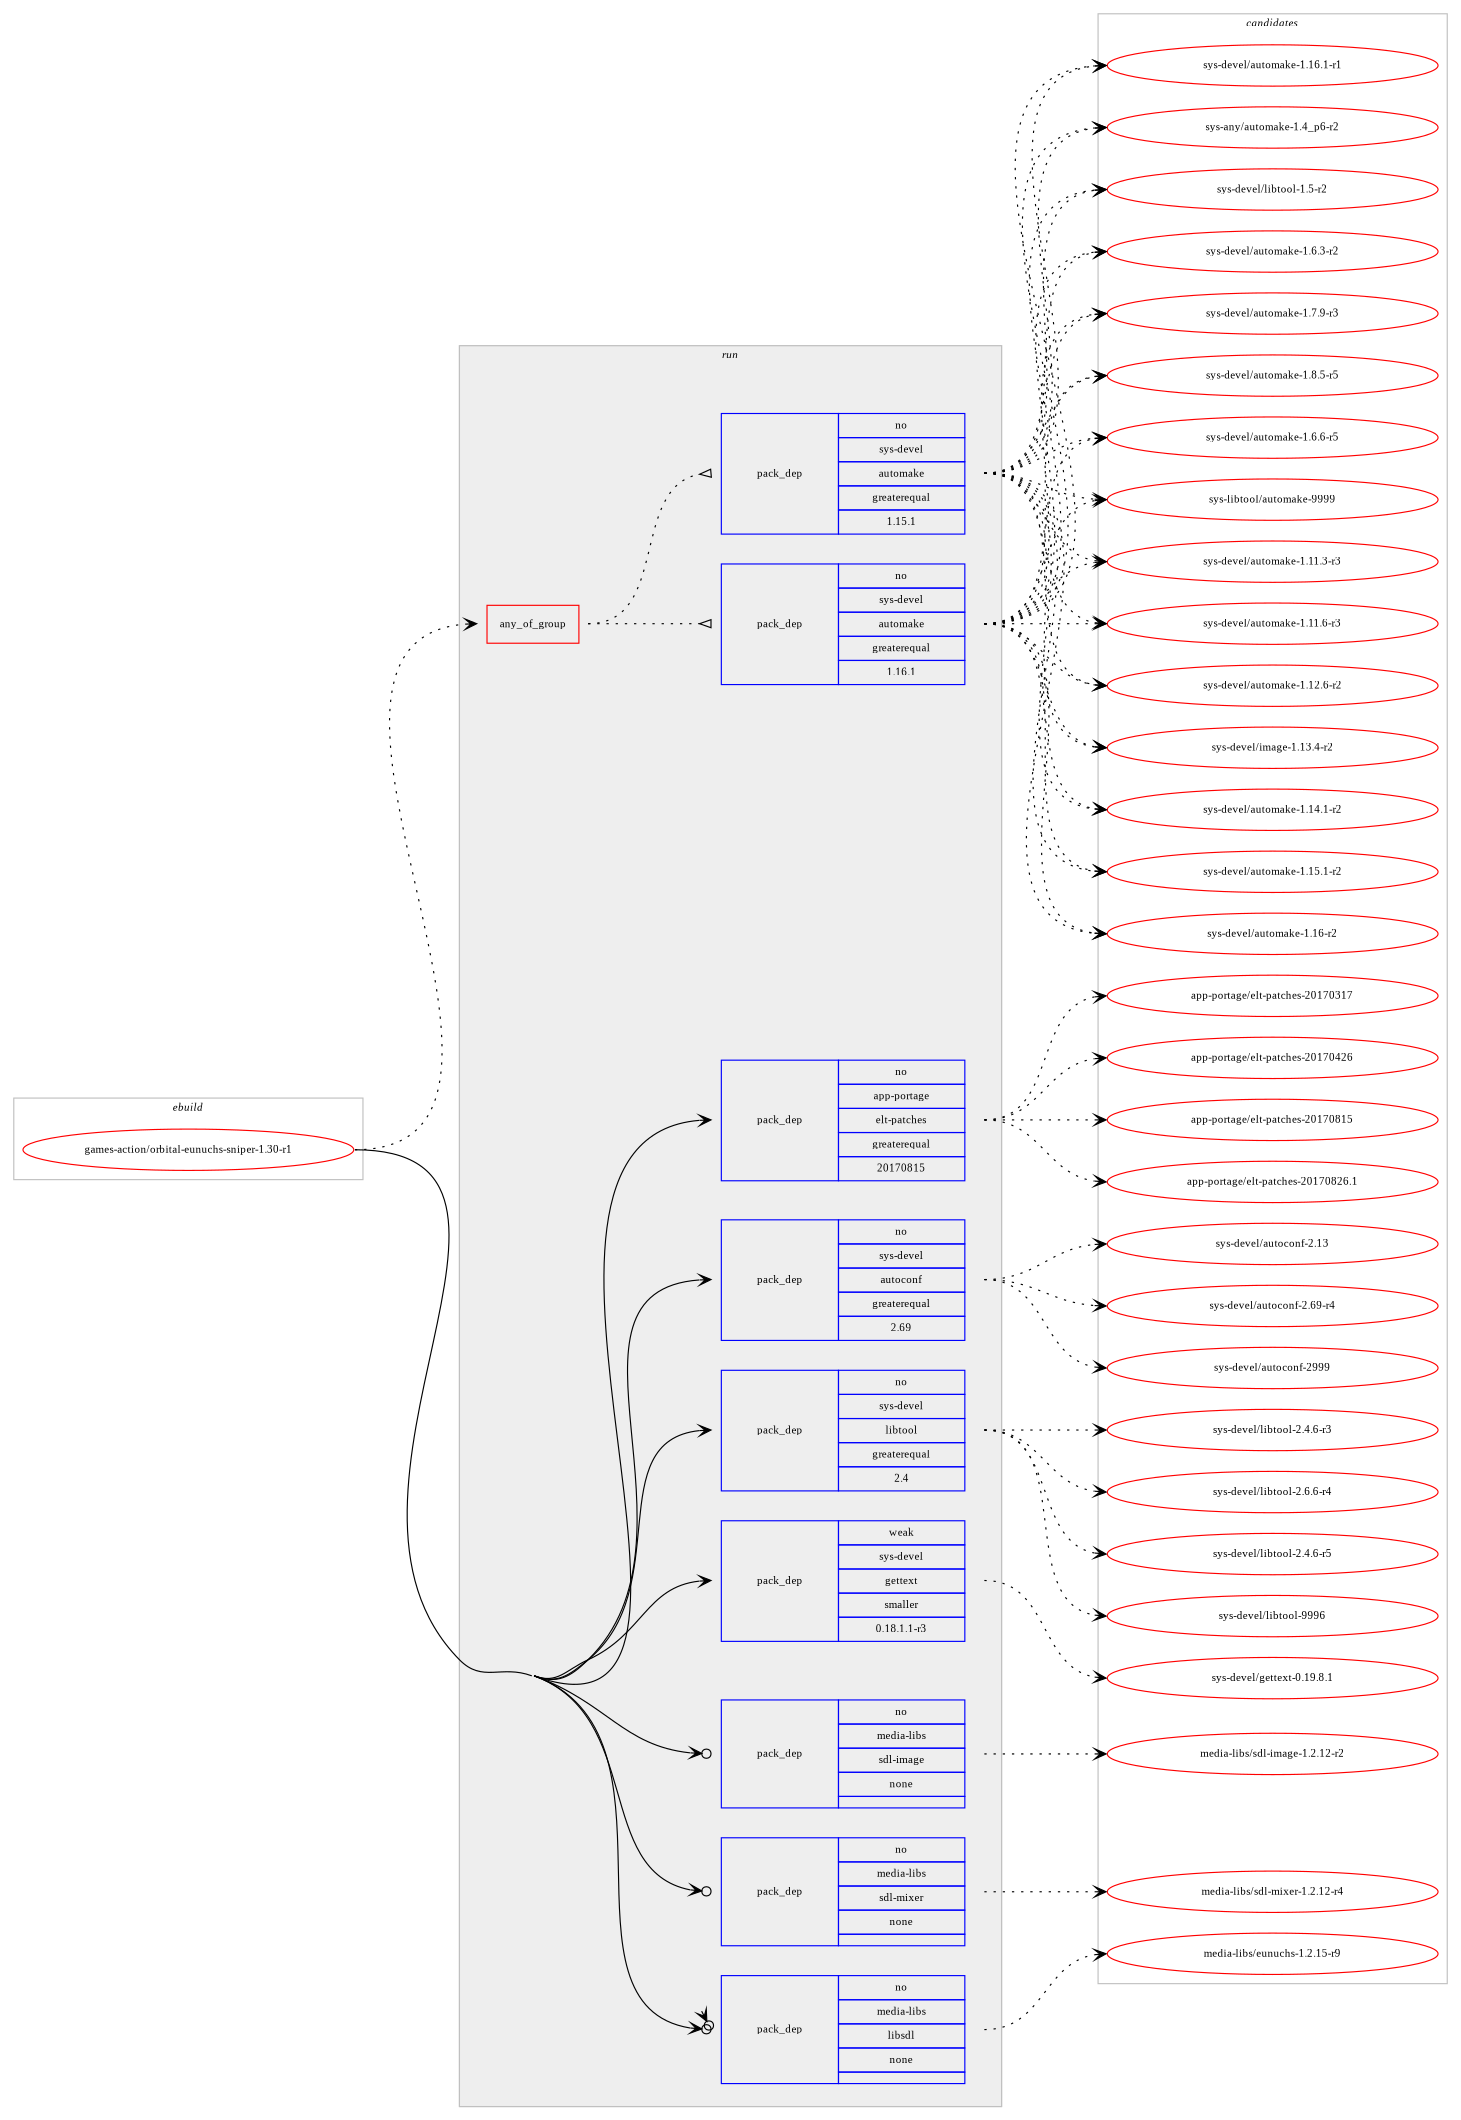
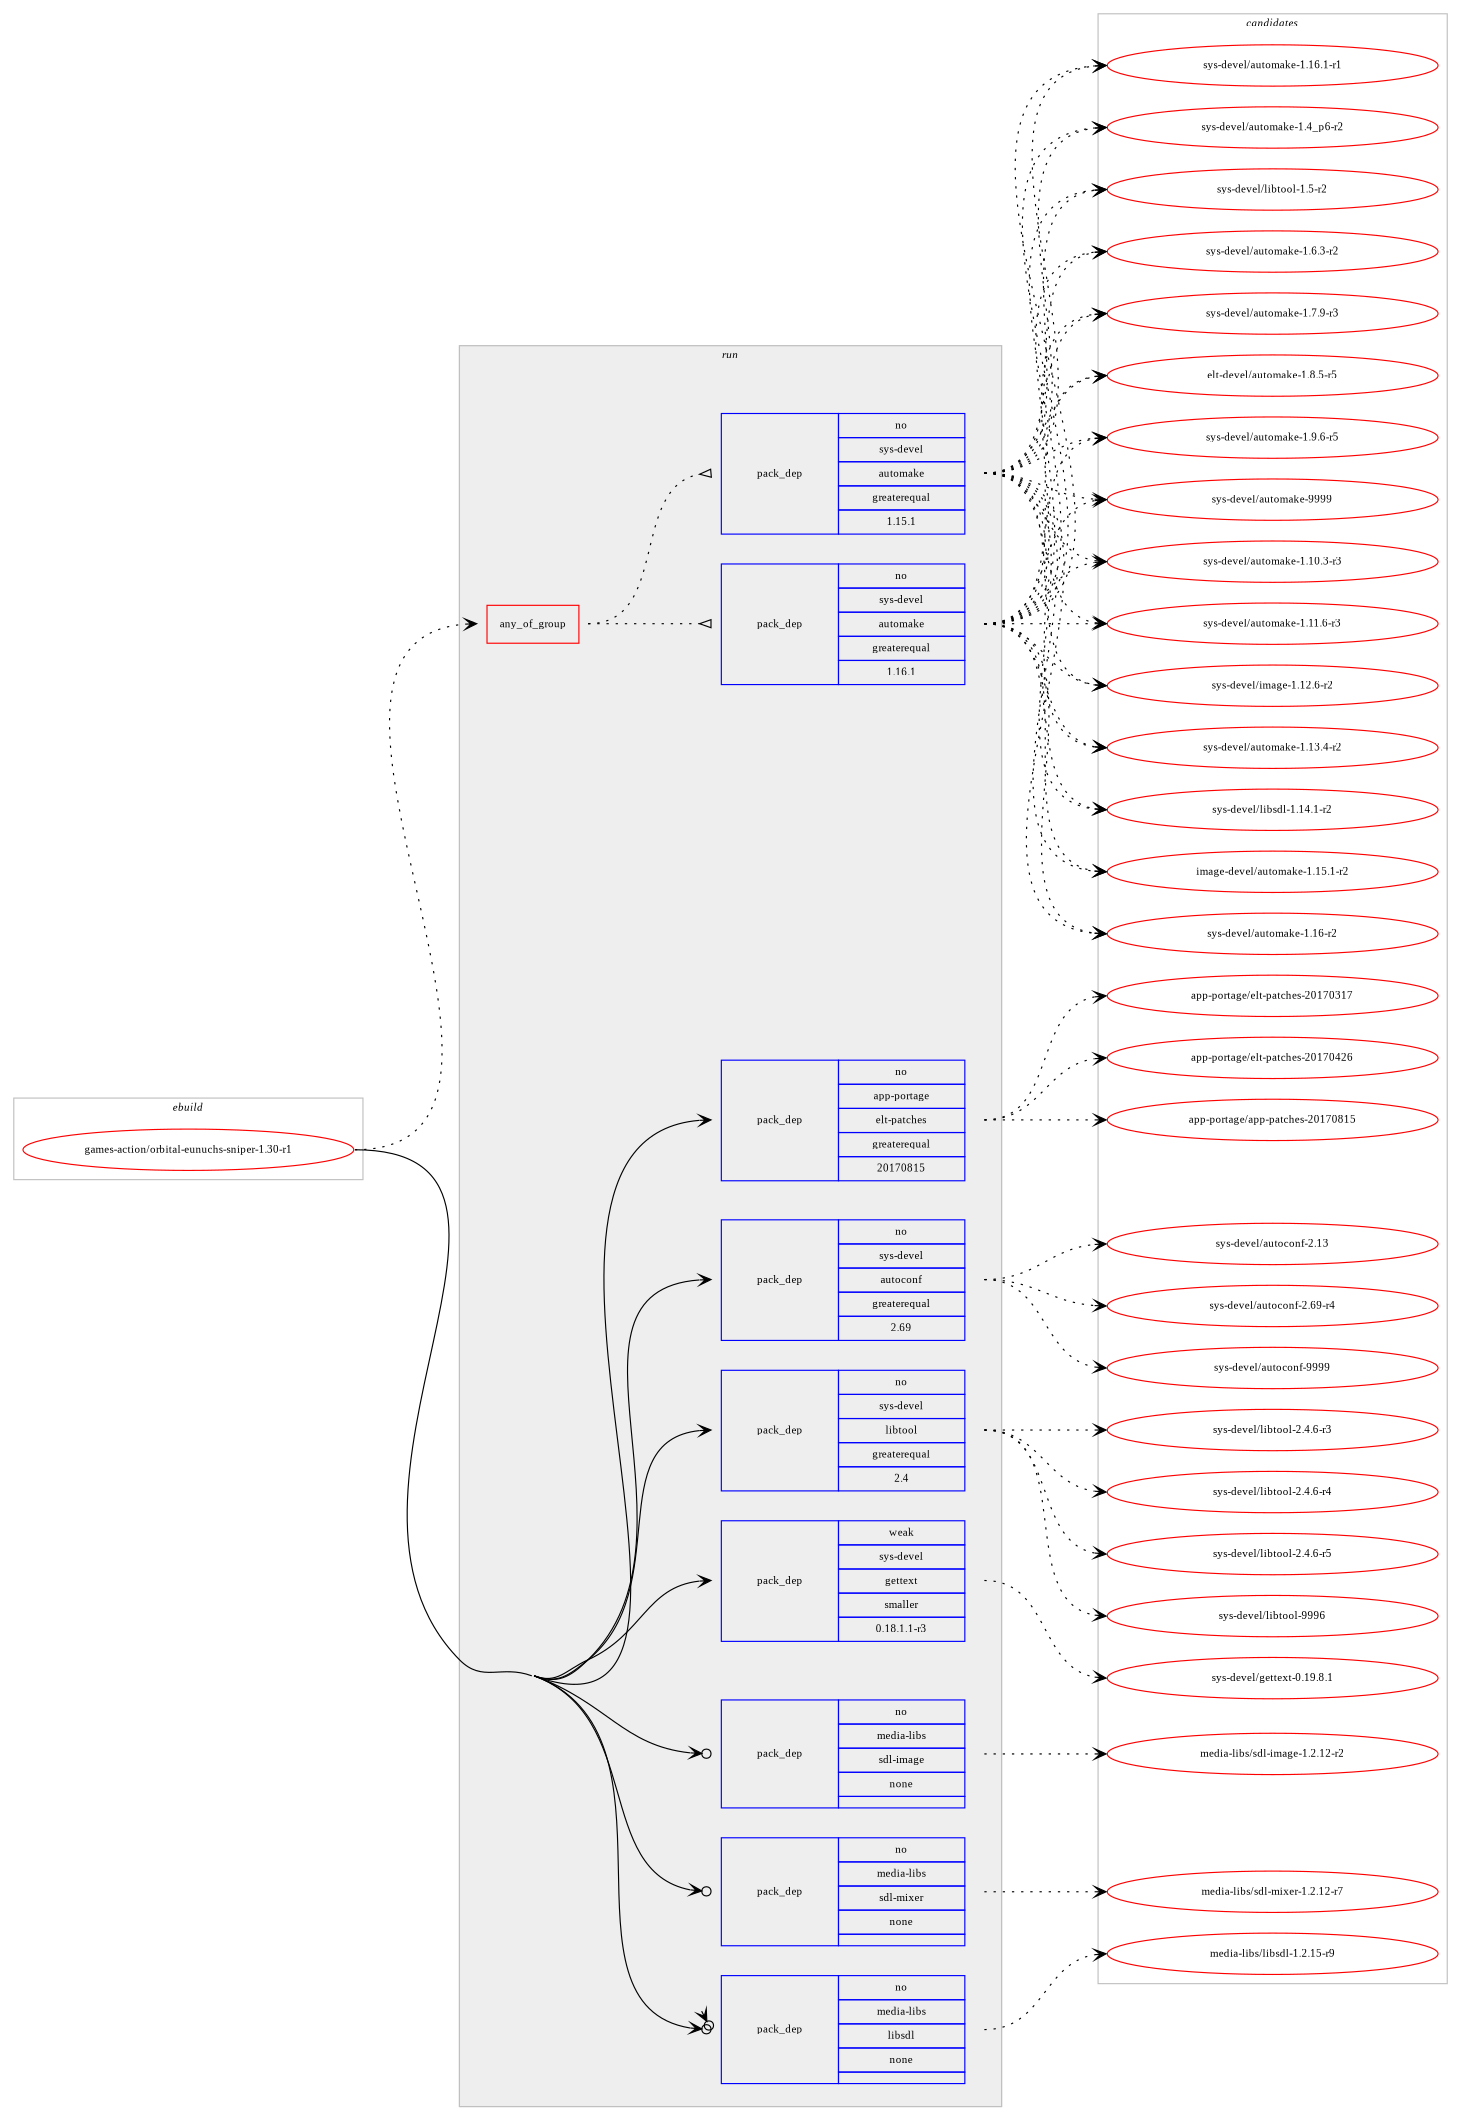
node "sys-any/automake-1.4_p6-r2": label "sys-any/automake-1.4_p6-r2" -> "sys-devel/automake-1.4_p6-r2"
node "sys-devel/automake-1.8.5-r5": label "sys-devel/automake-1.8.5-r5" -> "elt-devel/automake-1.8.5-r5"
node "sys-devel/automake-1.6.6-r5": label "sys-devel/automake-1.6.6-r5" -> "sys-devel/automake-1.9.6-r5"
node "sys-libtool/automake-9999": label "sys-libtool/automake-9999" -> "sys-devel/automake-9999"
node "sys-devel/automake-1.11.3-r3": label "sys-devel/automake-1.11.3-r3" -> "sys-devel/automake-1.10.3-r3"
node "sys-devel/automake-1.12.6-r2": label "sys-devel/automake-1.12.6-r2" -> "sys-devel/image-1.12.6-r2"
node "sys-devel/image-1.13.4-r2": label "sys-devel/image-1.13.4-r2" -> "sys-devel/automake-1.13.4-r2"
node "sys-devel/automake-1.14.1-r2": label "sys-devel/automake-1.14.1-r2" -> "sys-devel/libsdl-1.14.1-r2"
node "sys-devel/automake-1.15.1-r2": label "sys-devel/automake-1.15.1-r2" -> "image-devel/automake-1.15.1-r2"
node "app-portage/elt-patches-20170815": label "app-portage/elt-patches-20170815" -> "app-portage/app-patches-20170815"
node "app-portage/elt-patches-20170826.1": removed
node "sys-devel/autoconf-2999": label "sys-devel/autoconf-2999" -> "sys-devel/autoconf-9999"
node "sys-devel/libtool-2.6.6-r4": label "sys-devel/libtool-2.6.6-r4" -> "sys-devel/libtool-2.4.6-r4"
node "media-libs/sdl-mixer-1.2.12-r4": label "media-libs/sdl-mixer-1.2.12-r4" -> "media-libs/sdl-mixer-1.2.12-r7"
node "media-libs/eunuchs-1.2.15-r9": label "media-libs/eunuchs-1.2.15-r9" -> "media-libs/libsdl-1.2.15-r9"
